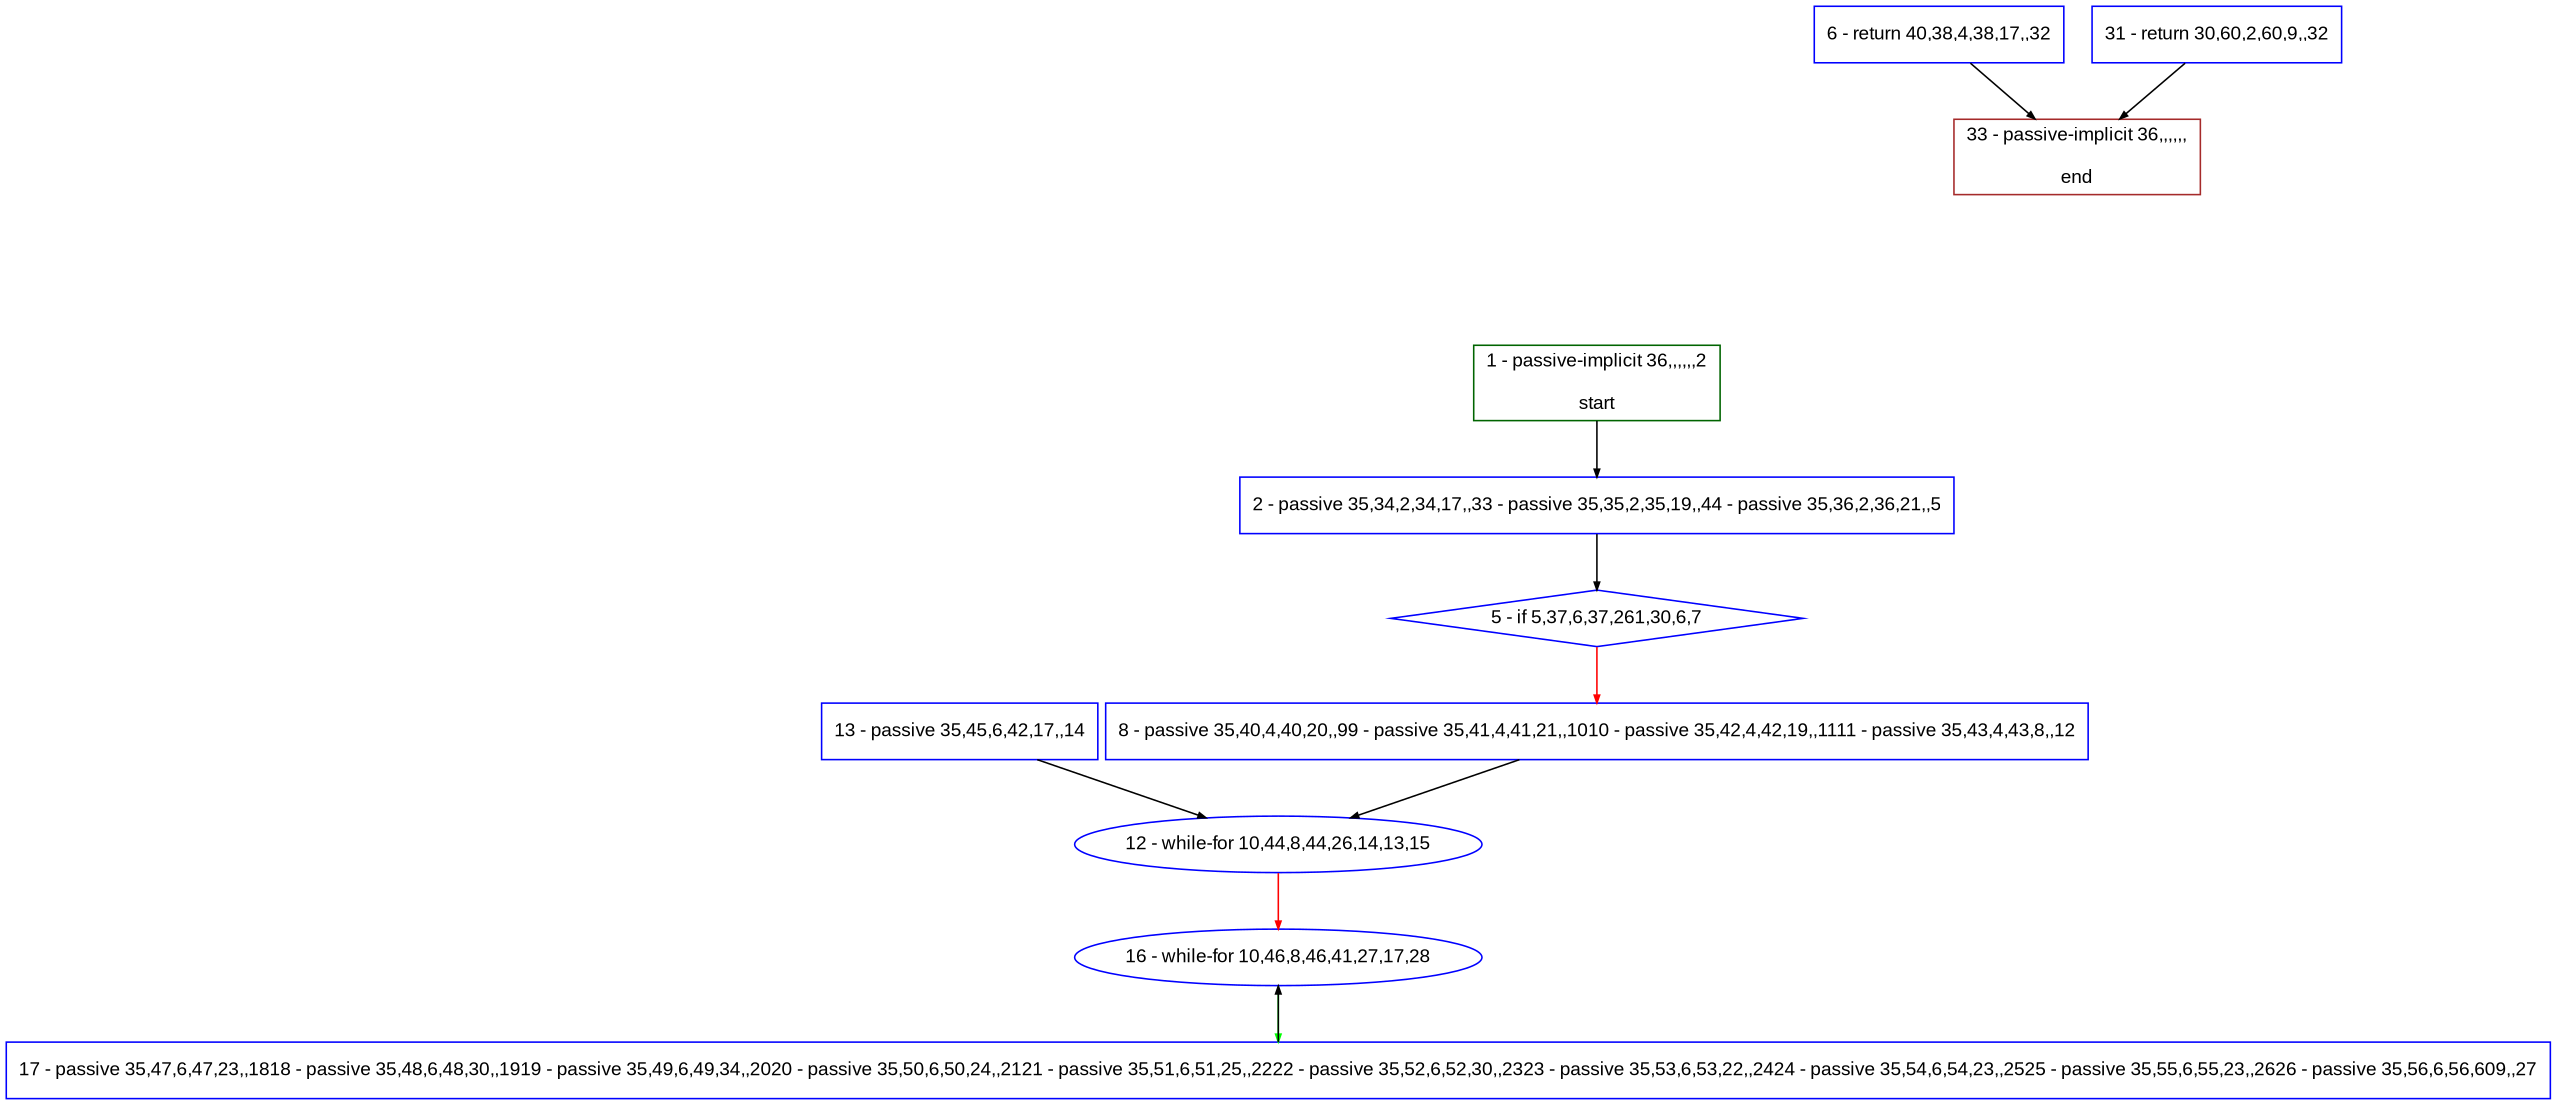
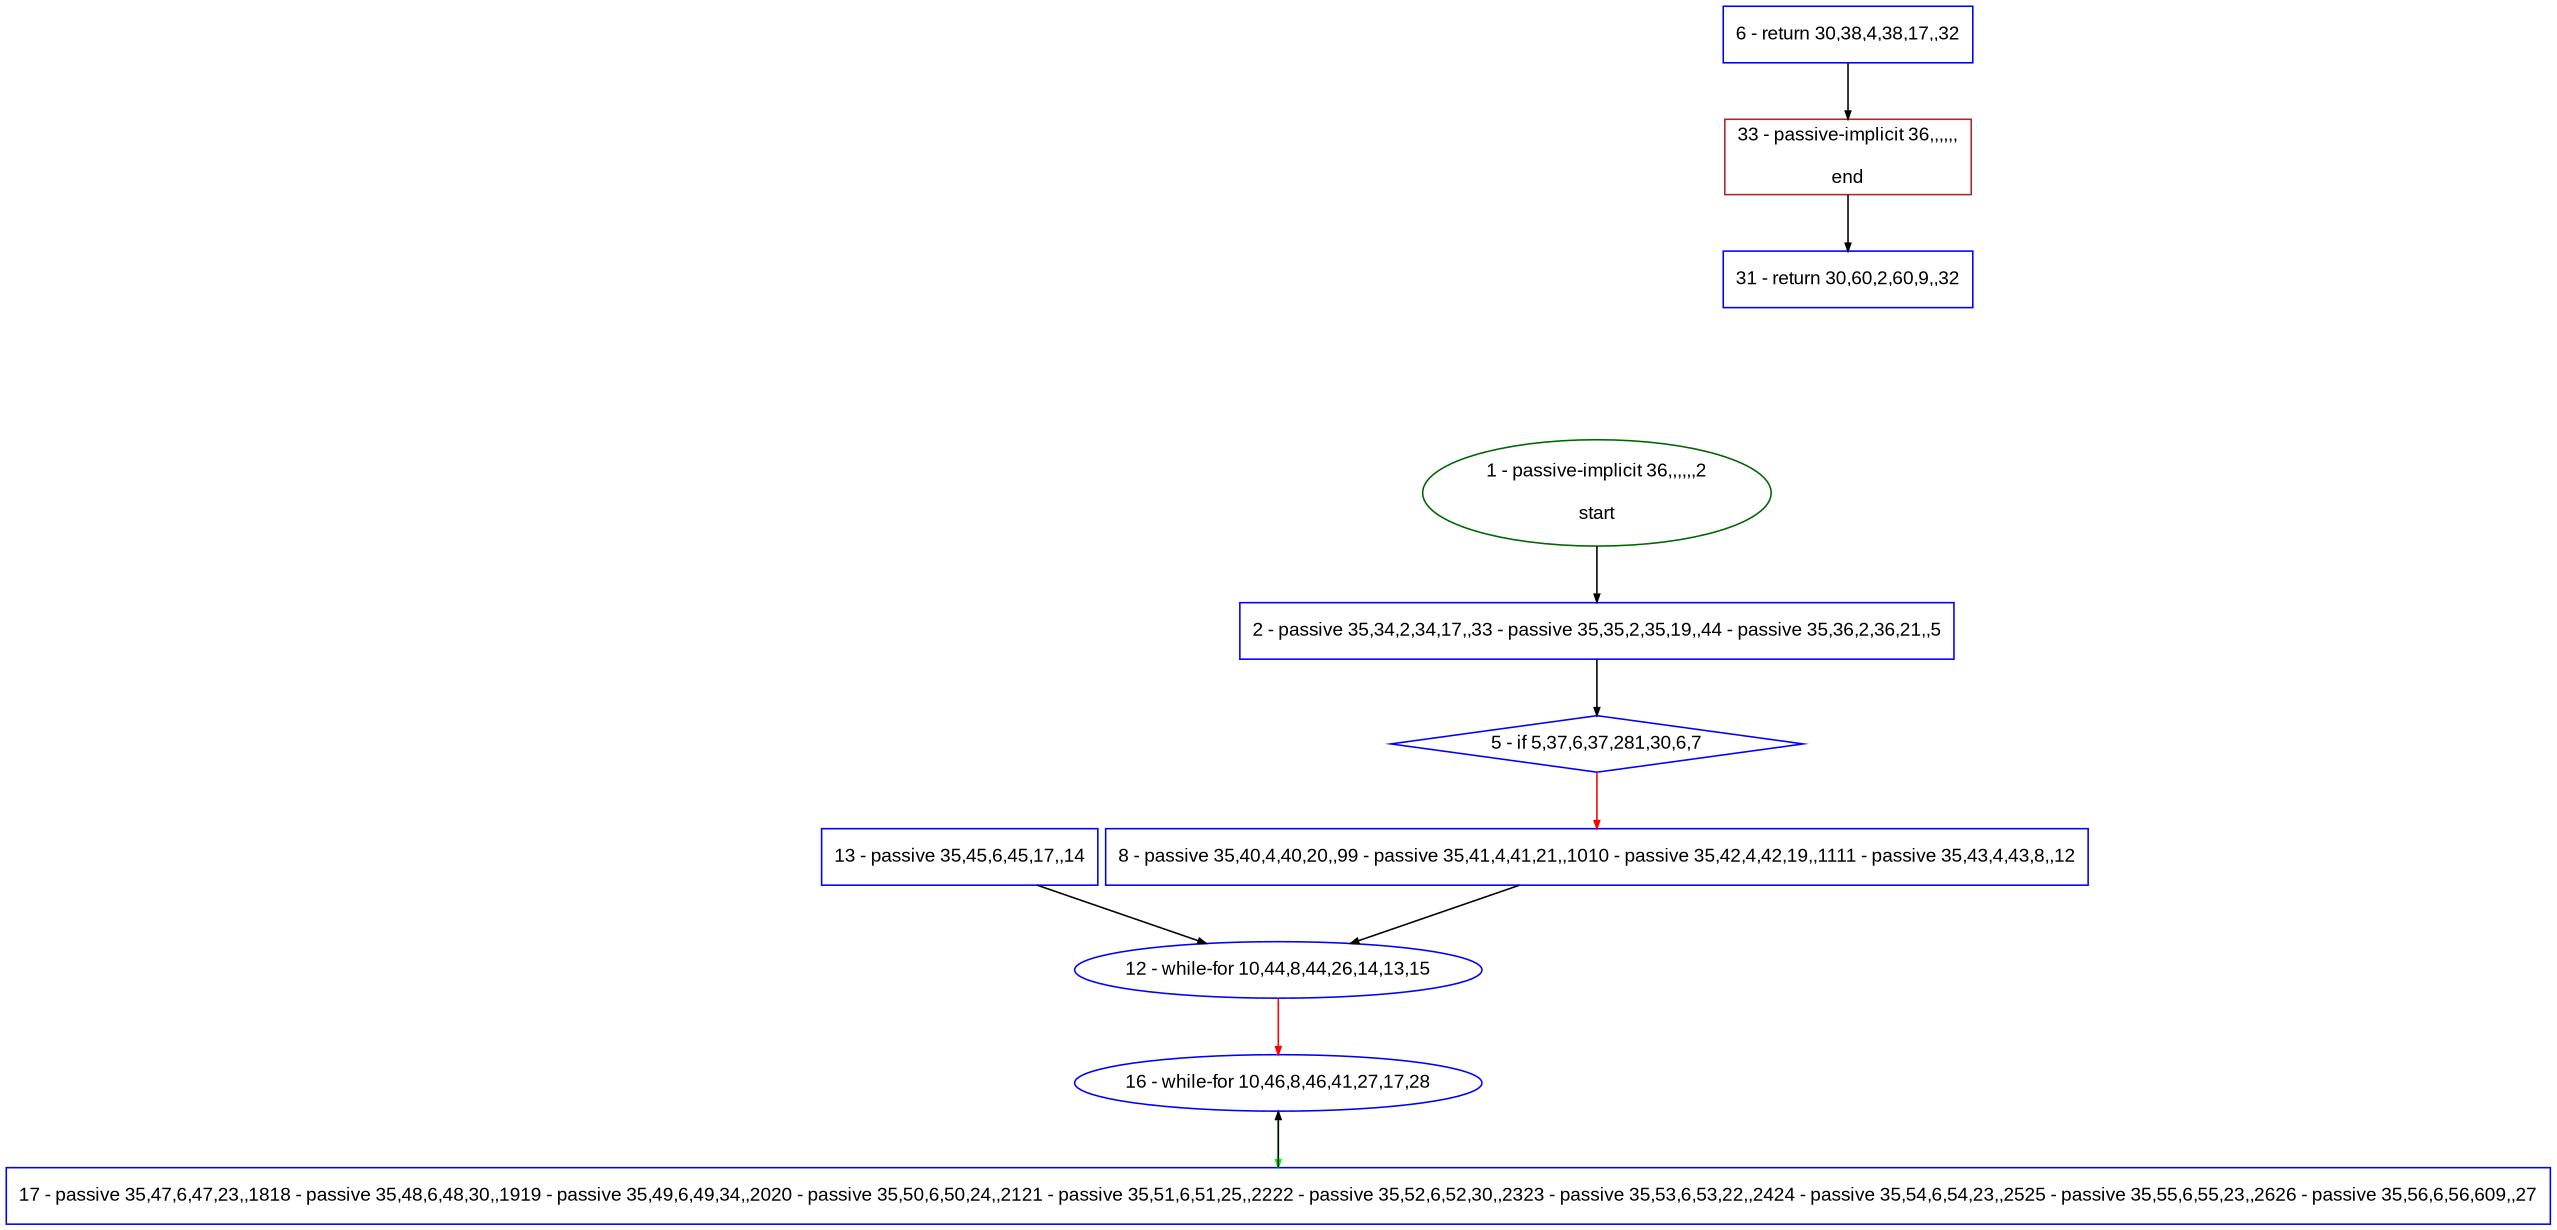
node "6 - return 40,38,4,38,17,,32": label "6 - return 40,38,4,38,17,,32" -> "6 - return 30,38,4,38,17,,32"
edge "31 - return 30,60,2,60,9,,32" -> "33 - passive-implicit 36,,,,,, end": reversed
node "1 - passive-implicit 36,,,,,,2 start": shape box -> ellipse
node "5 - if 5,37,6,37,261,30,6,7": label "5 - if 5,37,6,37,261,30,6,7" -> "5 - if 5,37,6,37,281,30,6,7"
node "13 - passive 35,45,6,42,17,,14": label "13 - passive 35,45,6,42,17,,14" -> "13 - passive 35,45,6,45,17,,14"
edge "12 - while-for 10,44,8,44,26,14,13,15" -> "16 - while-for 10,46,8,46,41,27,17,28": label "yes" -> "no"
